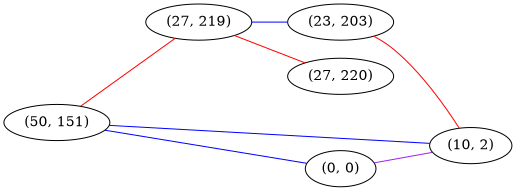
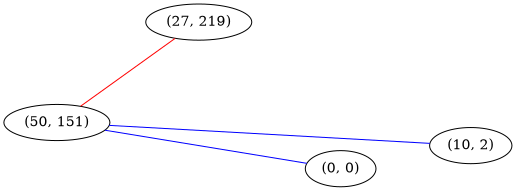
node "(23, 203)": removed
node "(27, 220)": removed
edge "(10, 2)" -- "(0, 0)": removed
